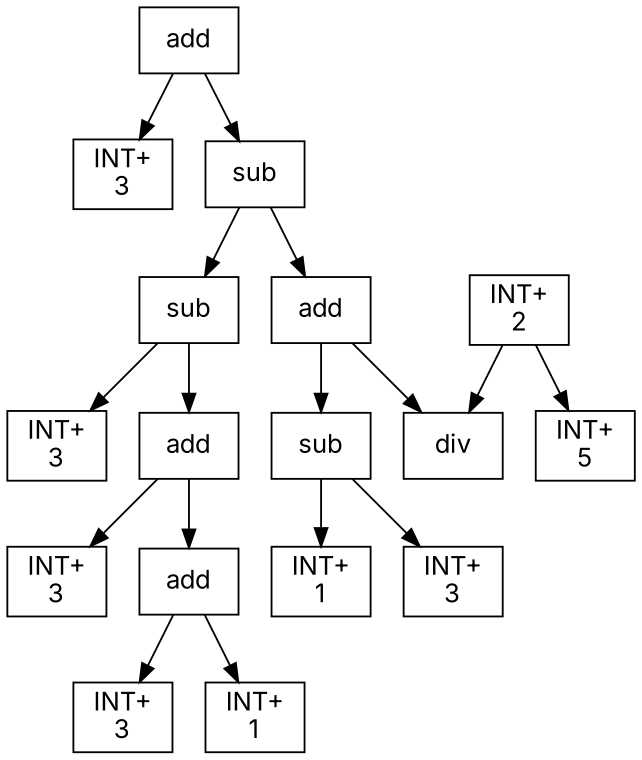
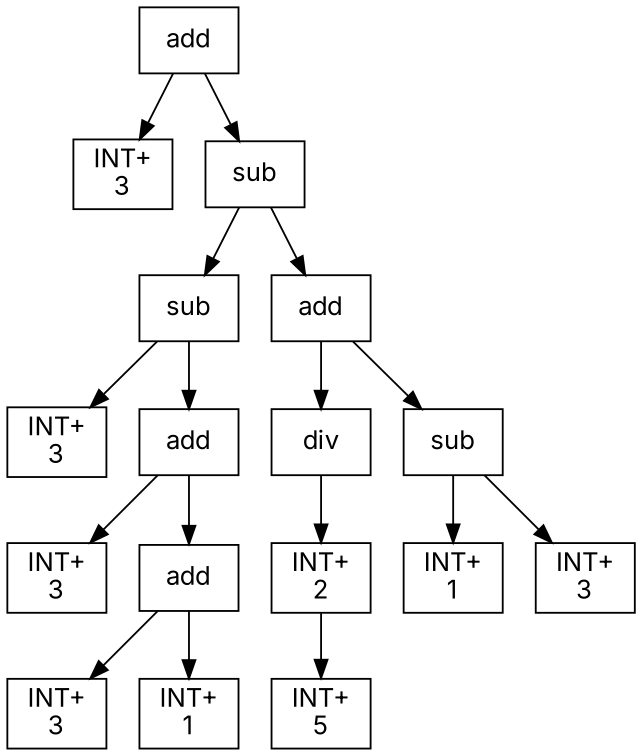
edge "INT+ 2" -> "div": reversed
